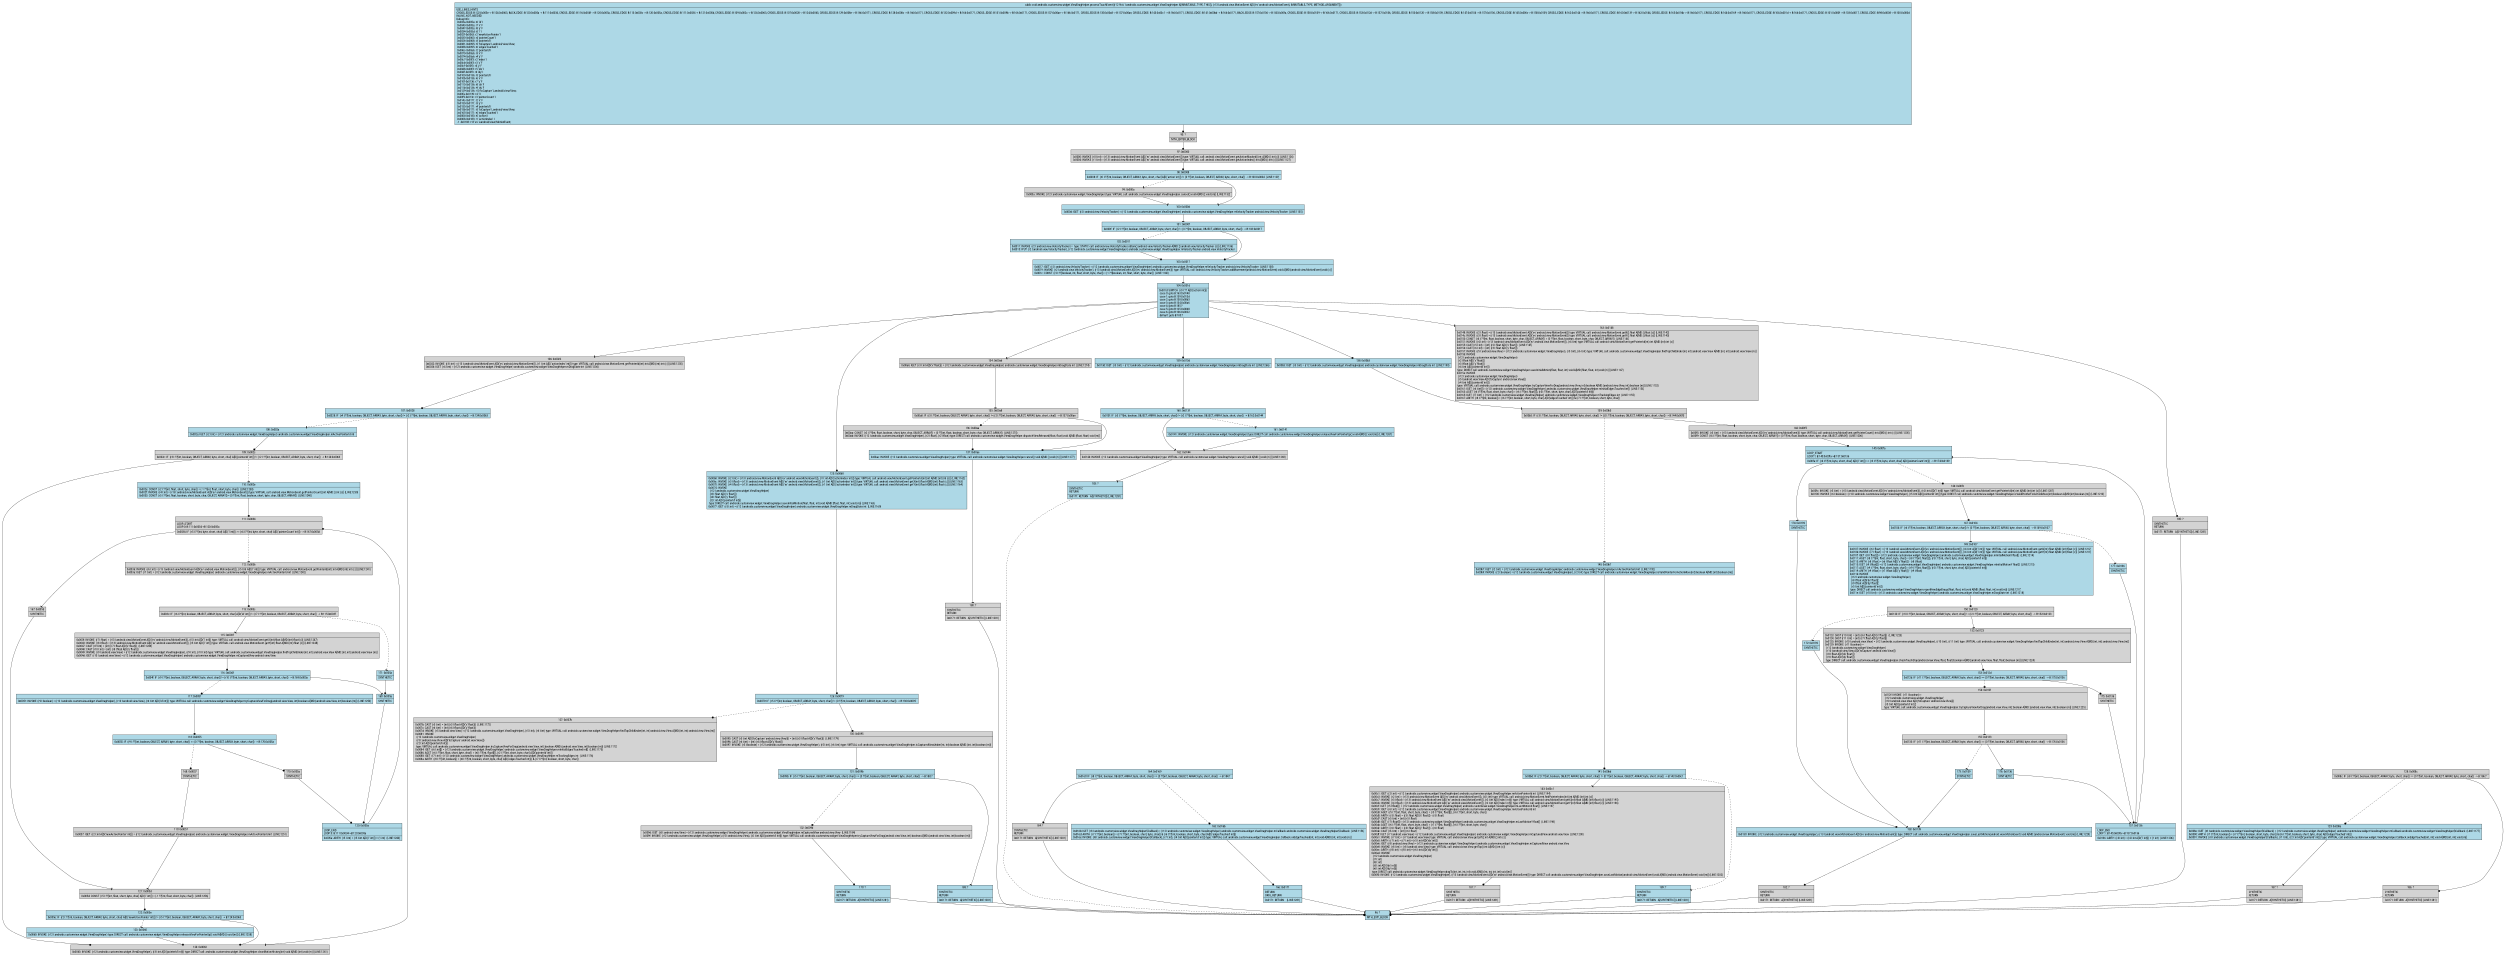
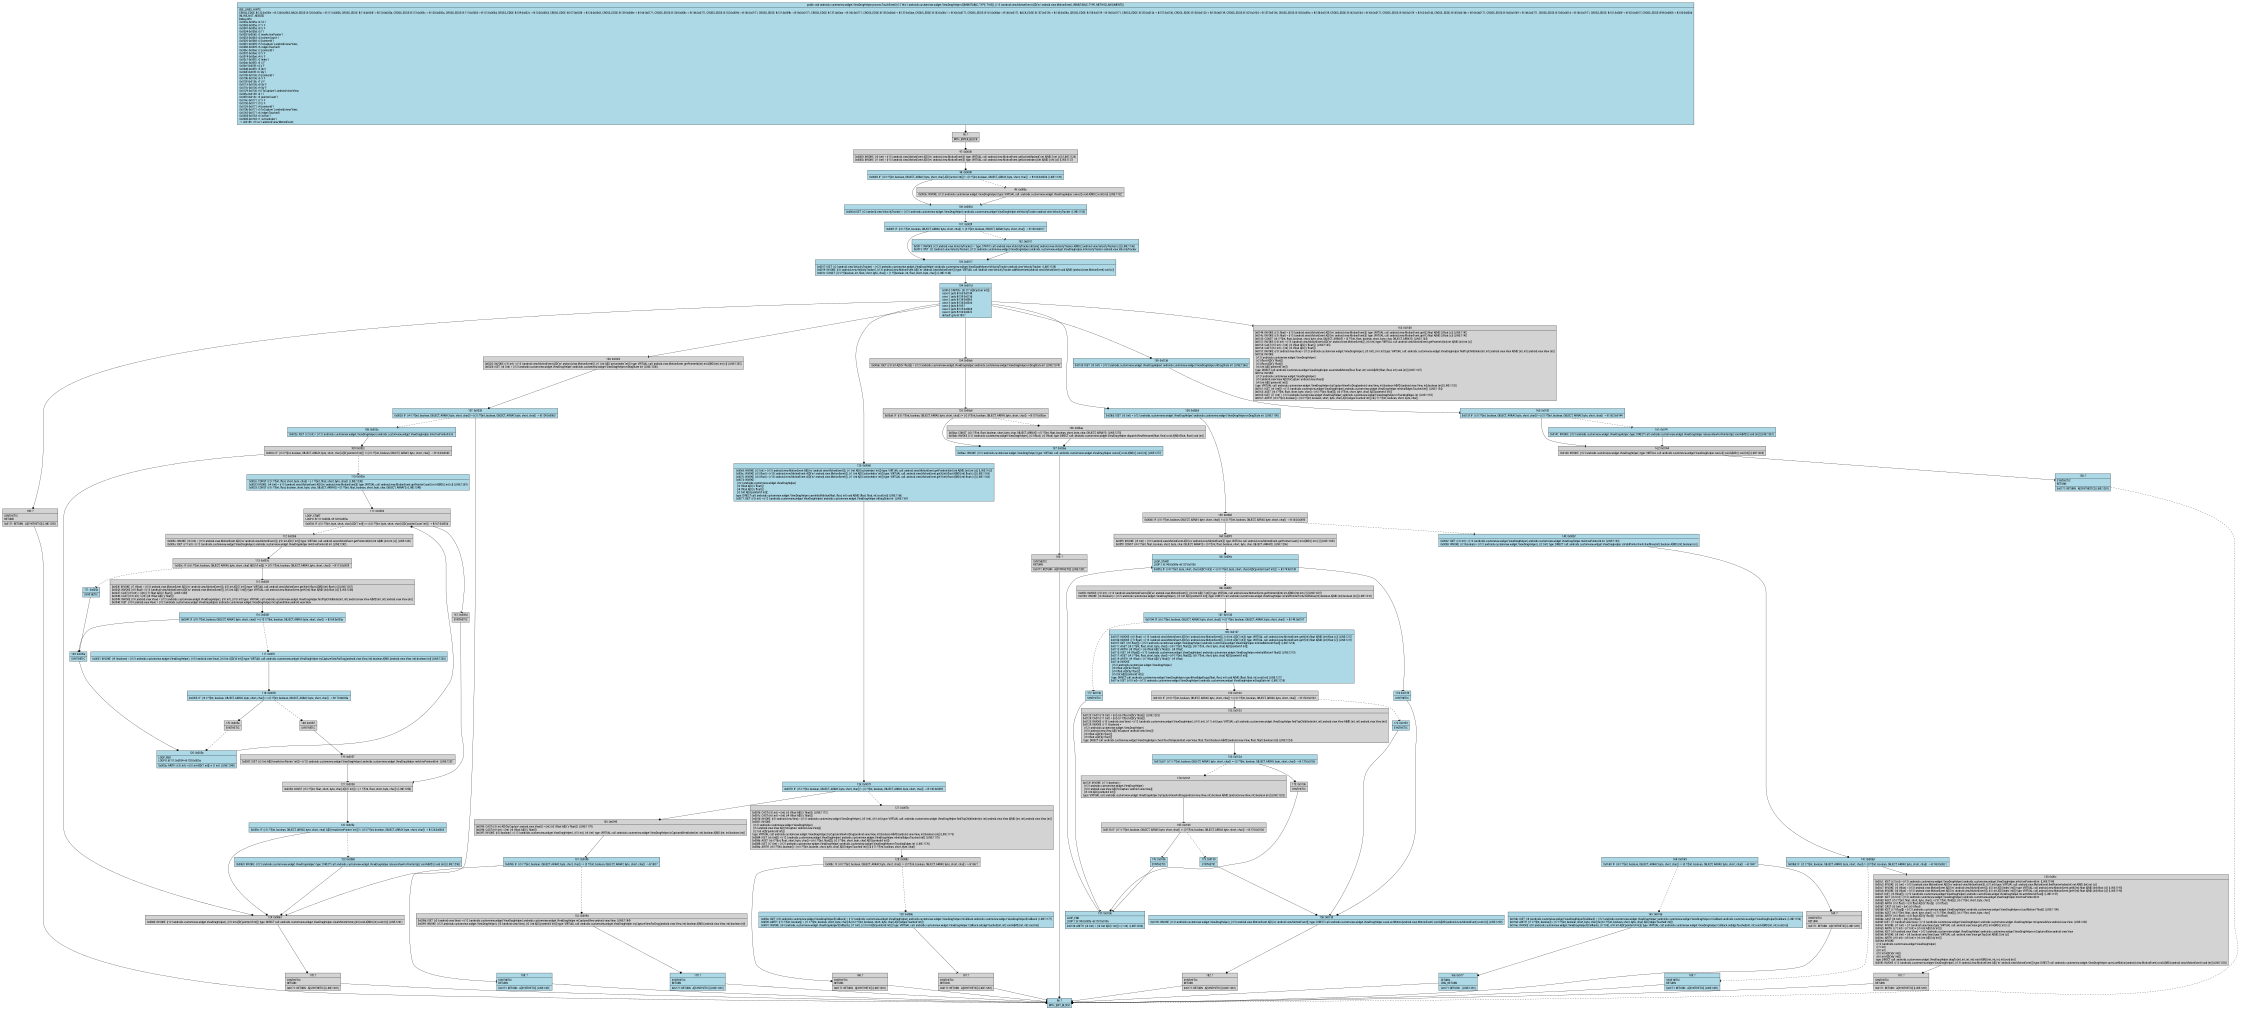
edge "170: 0x005a" -> "120: 0x005a": style solid -> dashed
edge "127: 0x007b" -> "128: 0x008c": added
node "178: ?": added
